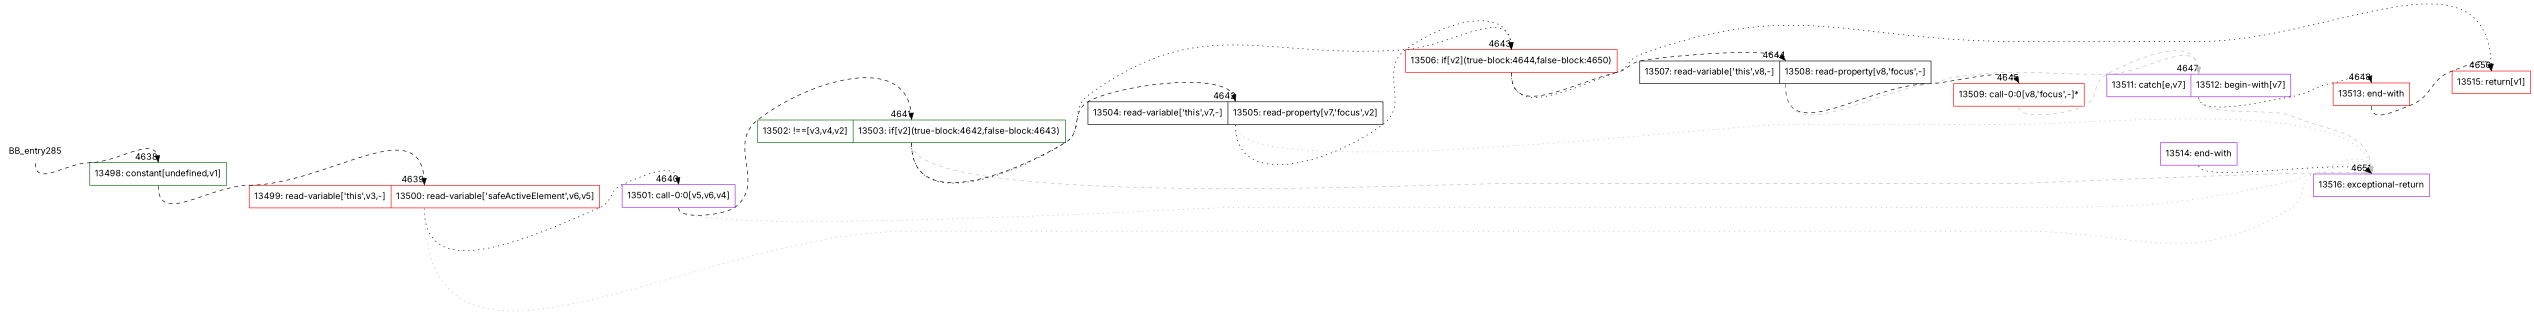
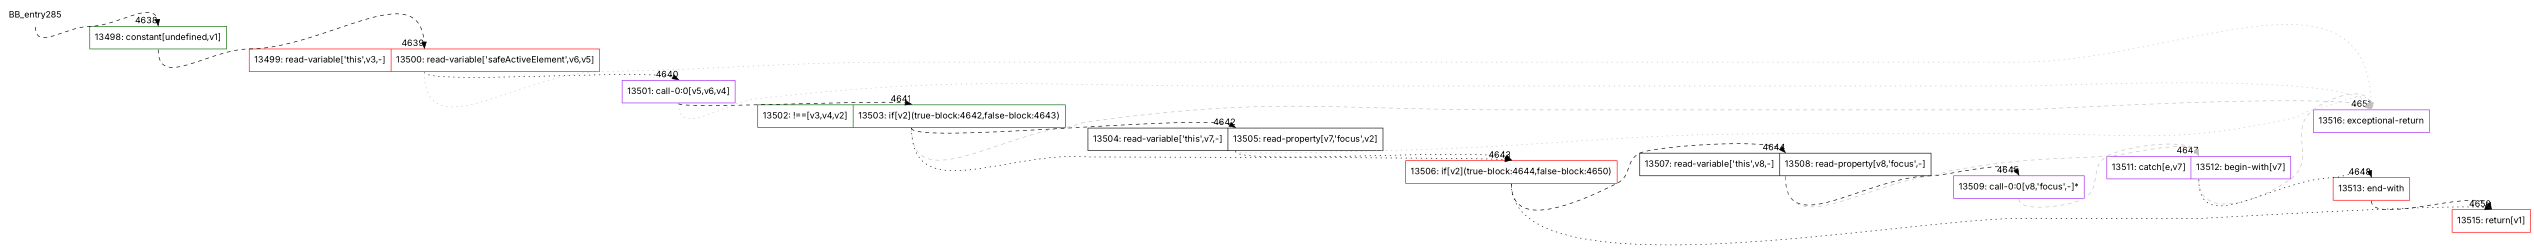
node "13509: call-0:0[v8,'focus',-]*": color red -> purple
node "13514: end-with": removed
